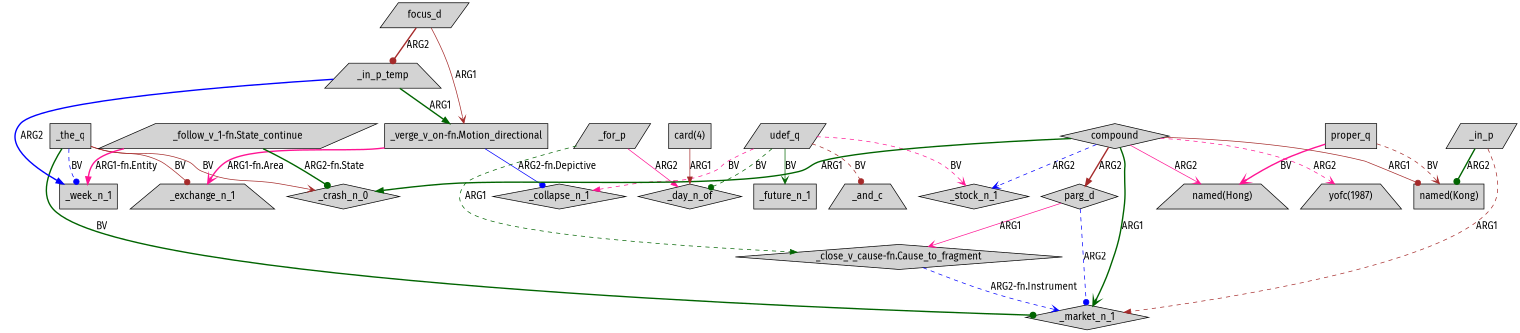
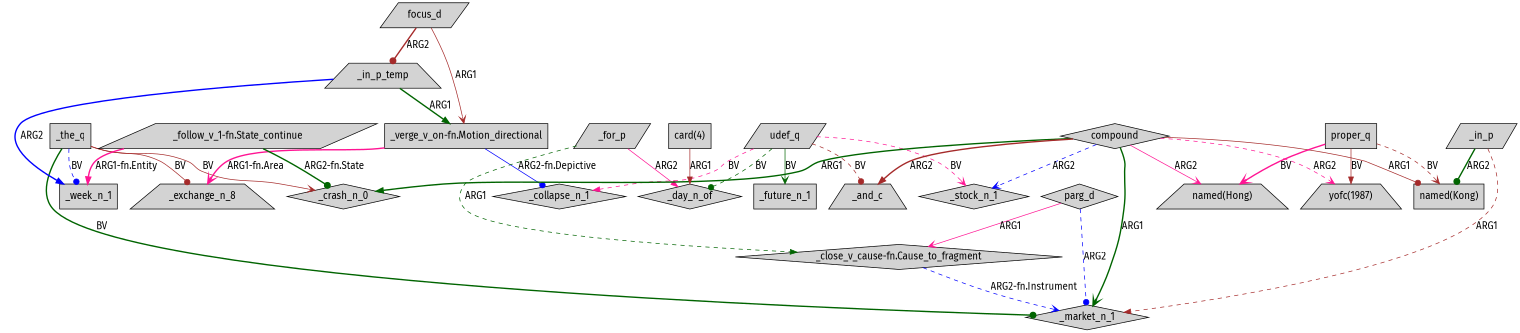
edge "proper_q" -> "yofc(1987)": added, label "BV"
edge "compound" -> "parg_d": now "compound" -> "_and_c"
node "_exchange_n_1": label "_exchange_n_1" -> "_exchange_n_8"
